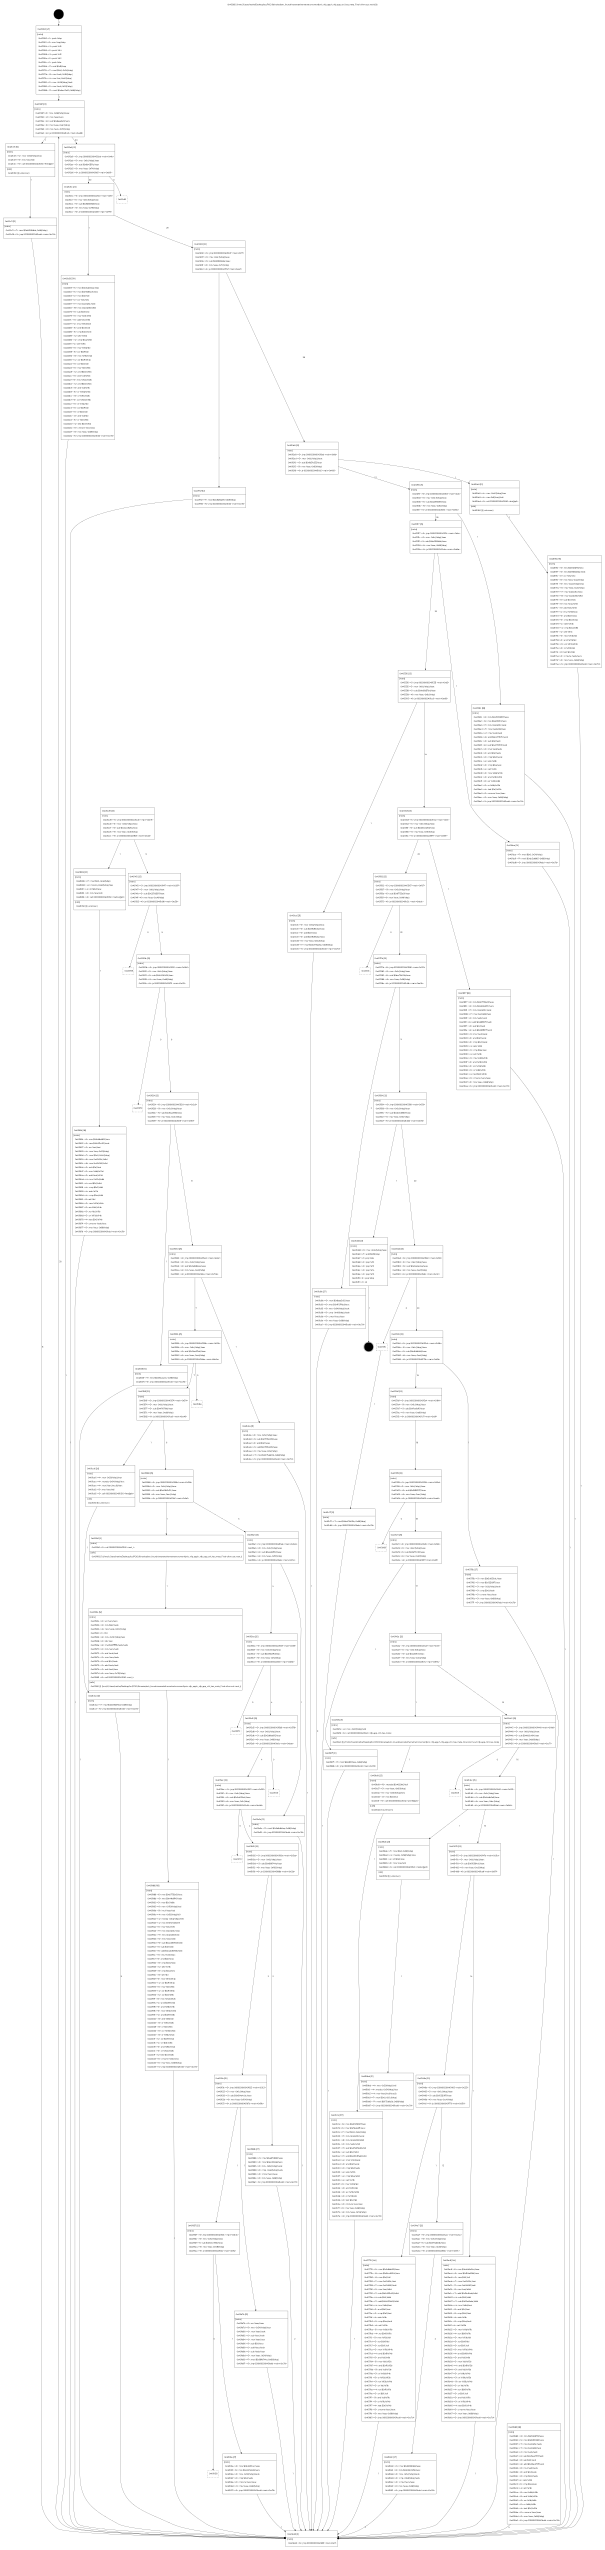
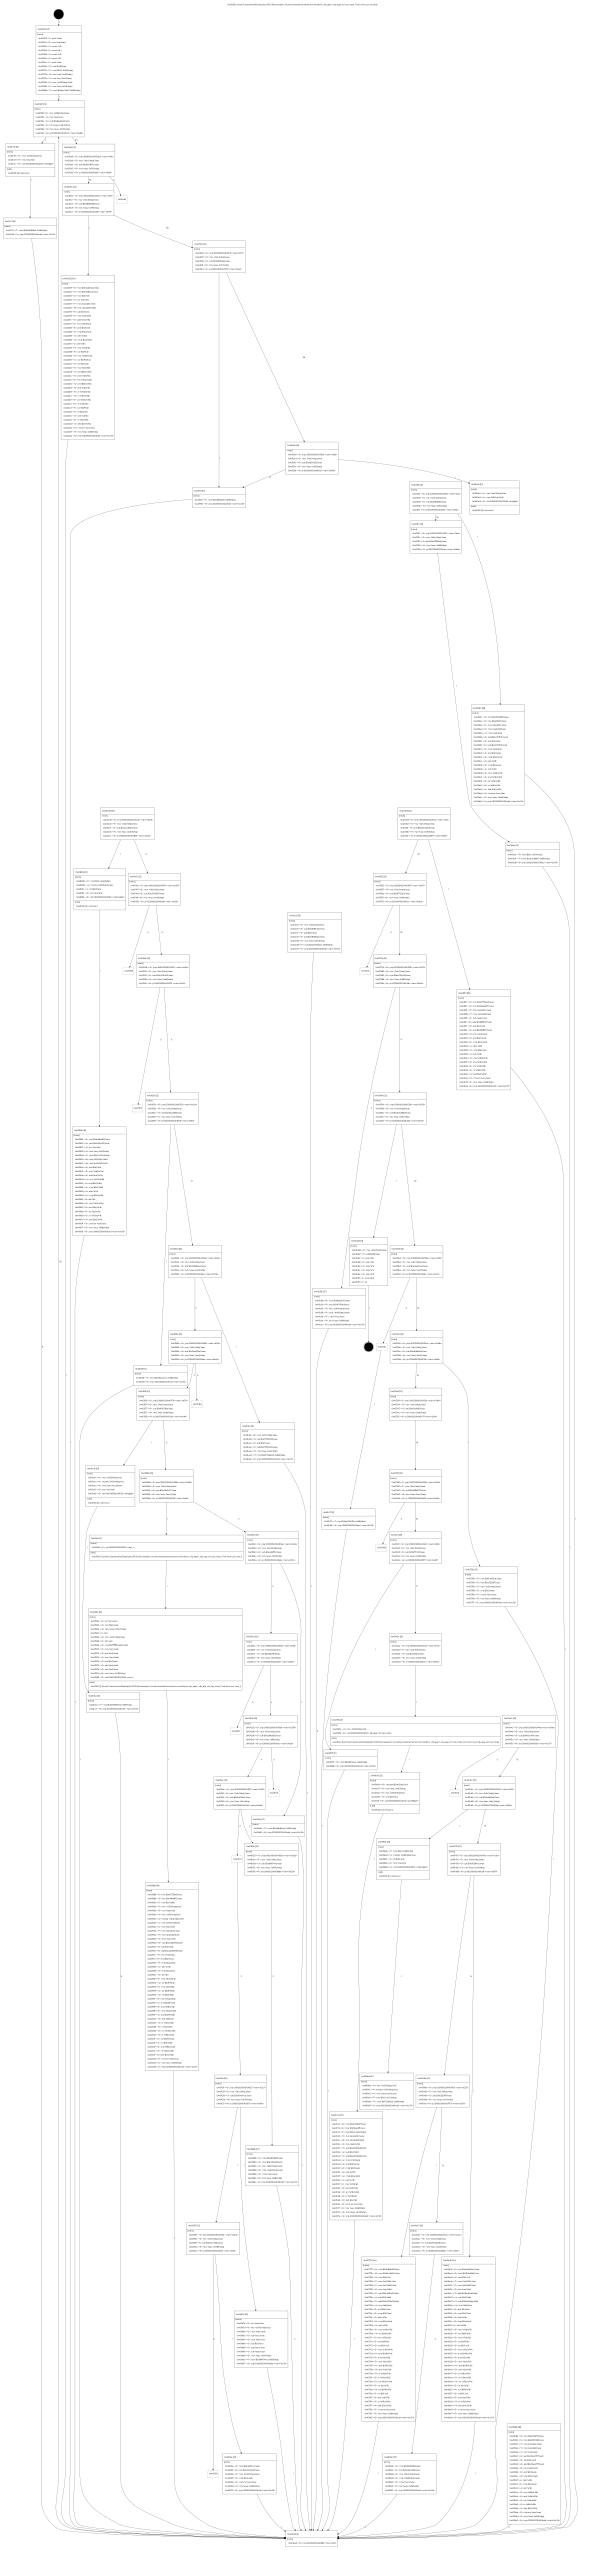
edge "0x4012e8 [22]" -> "0x4012fe [25]": now "0x4012e8 [22]" -> "0x40174f [12]"
node "0x4016f2 [93]": removed
node "0x401330 [25]": removed
edge "0x40142a [25]" -> "0x401443 [25]": removed, label "16"
edge "0x401605 [25]" -> "0x40161e [25]": now "0x401cfd" -> "0x40161e [25]"
